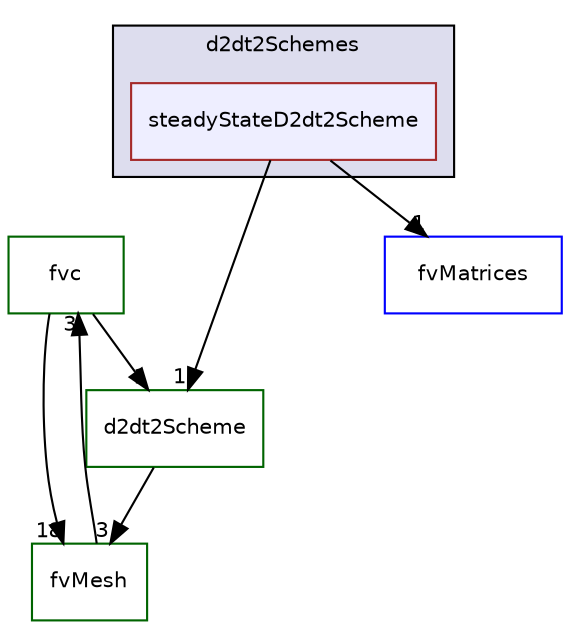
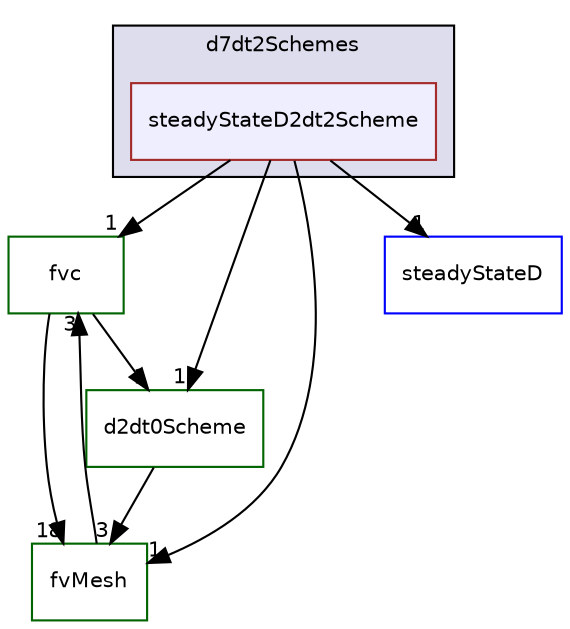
cluster "d2dt2Schemes": label "d2dt2Schemes" -> "d7dt2Schemes"
edge "steadyStateD2dt2Scheme" -> "fvc": added
node "fvMatrices": label "fvMatrices" -> "steadyStateD"
edge "steadyStateD2dt2Scheme" -> "fvMesh": added
node "d2dt2Scheme": label "d2dt2Scheme" -> "d2dt0Scheme"
